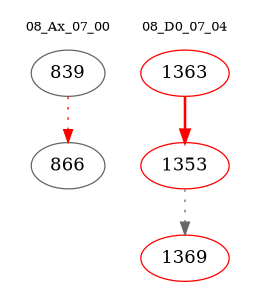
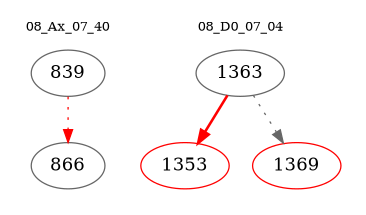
cluster "08_Ax_07_00": label "08_Ax_07_00" -> "08_Ax_07_40"
node "1363": color red -> gray40
edge "1353" -> "1369": now "1363" -> "1369"
